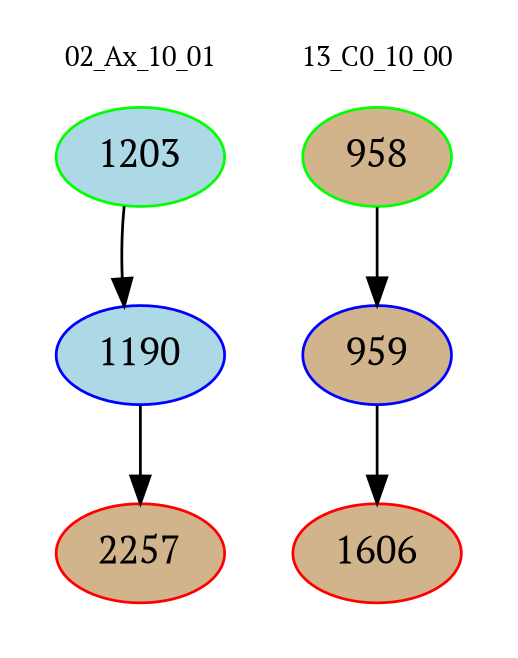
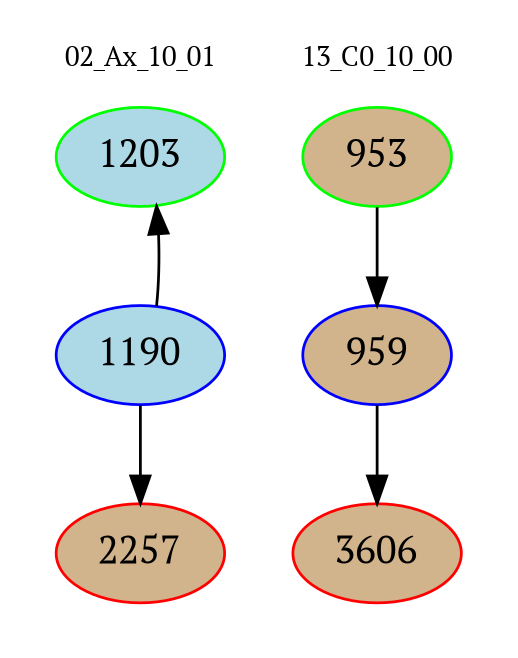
node "958": label "958" -> "953"
edge "1203" -> "1190": reversed
node "1606": label "1606" -> "3606"
